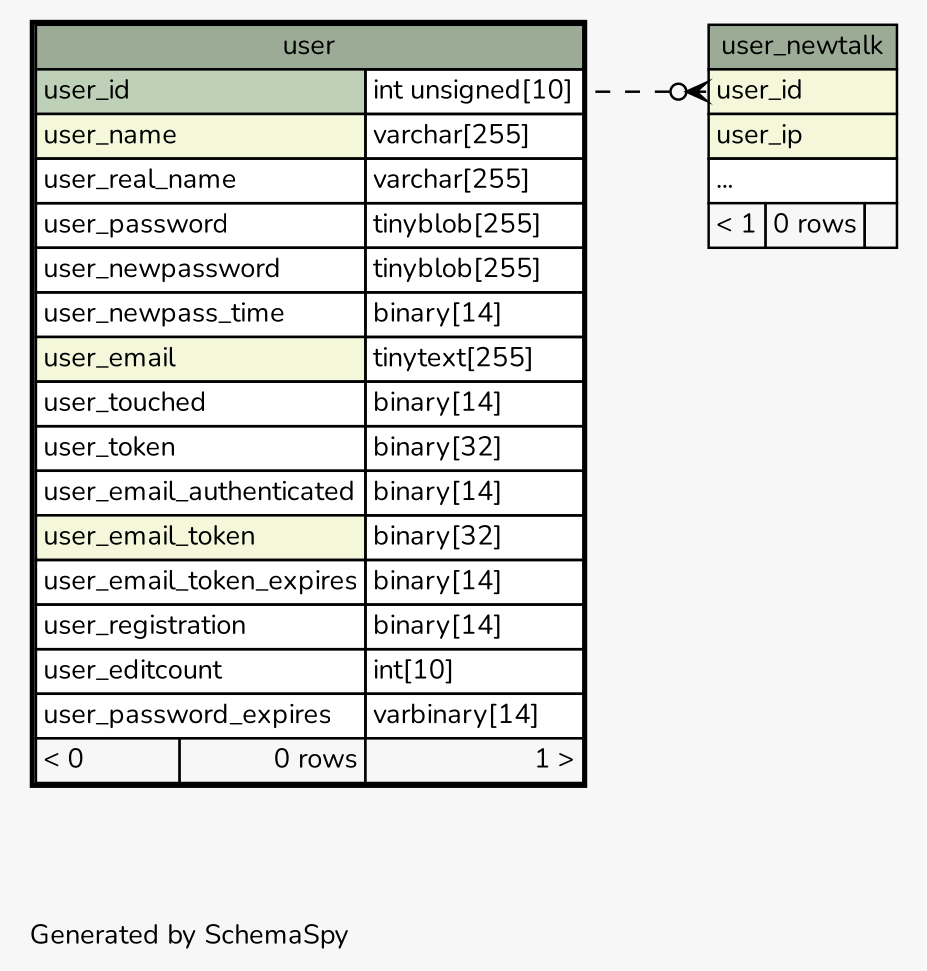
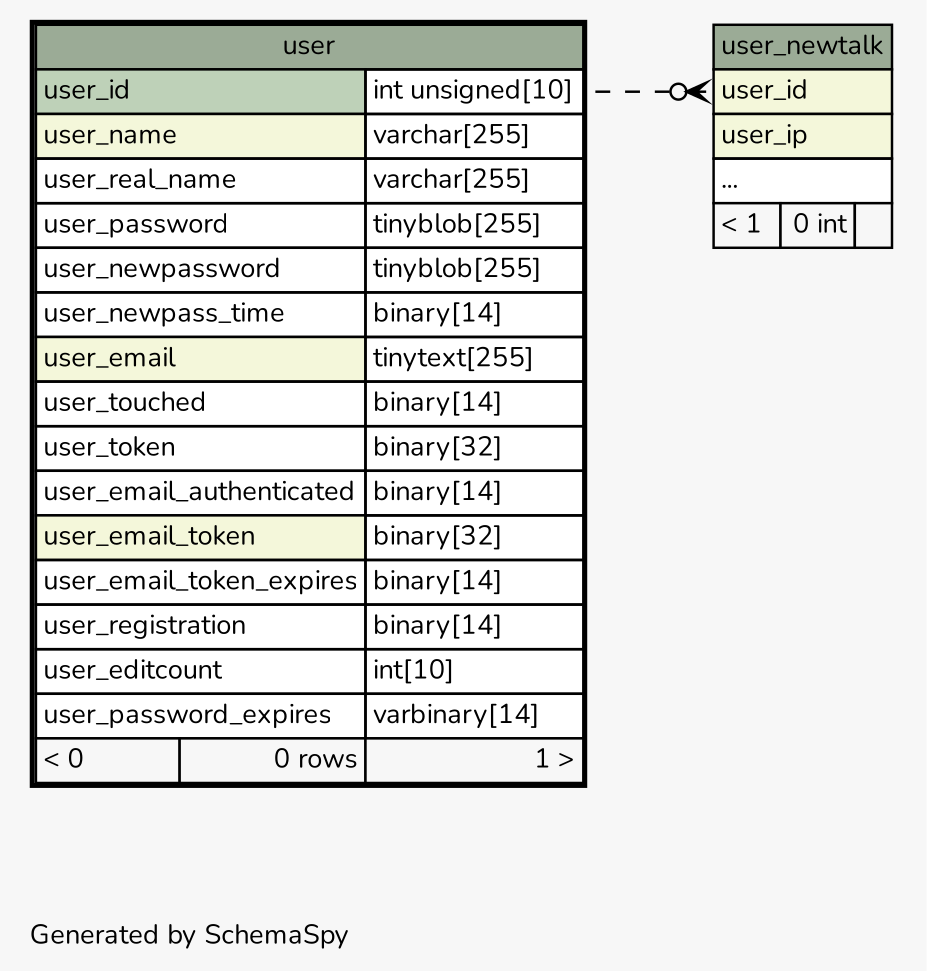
node "user_newtalk": text "0 rows" -> "0 int"
